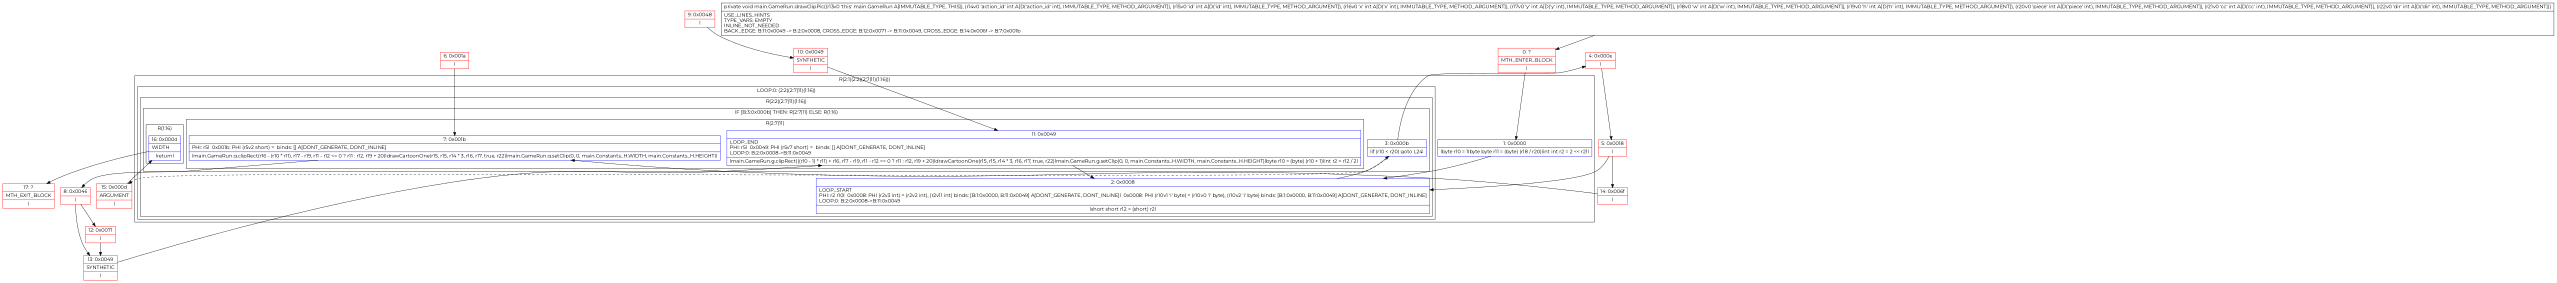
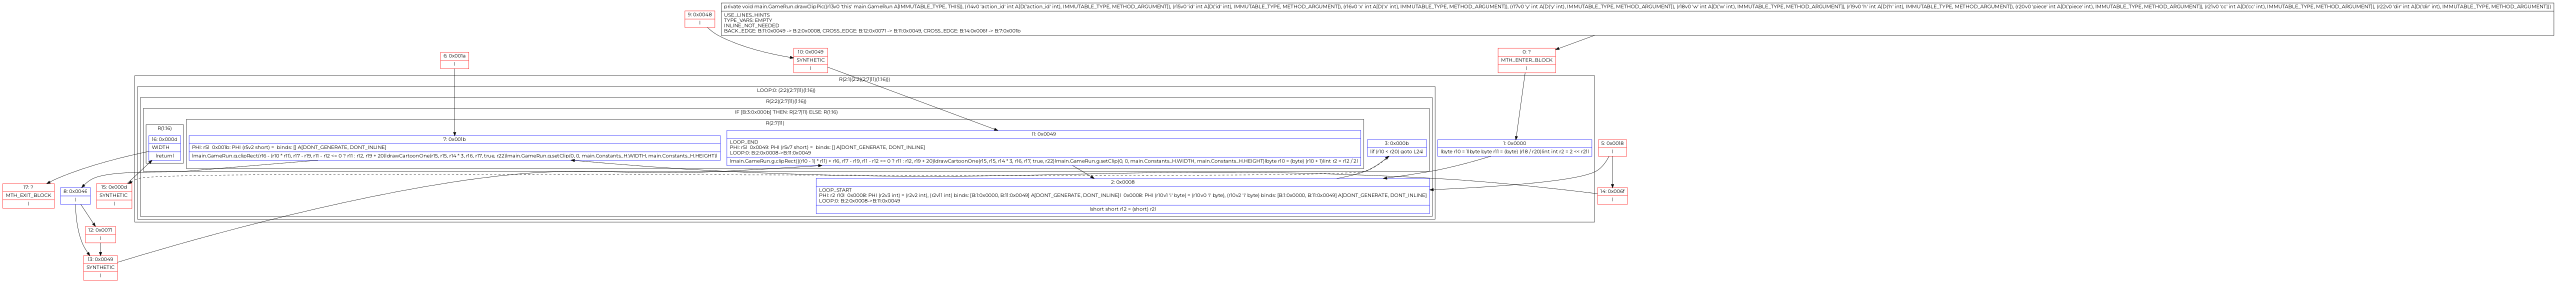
node "4: 0x000e": removed
node "8: 0x0046": color red -> blue
node "15: 0x000d": text "ARGUMENT" -> "SYNTHETIC"
